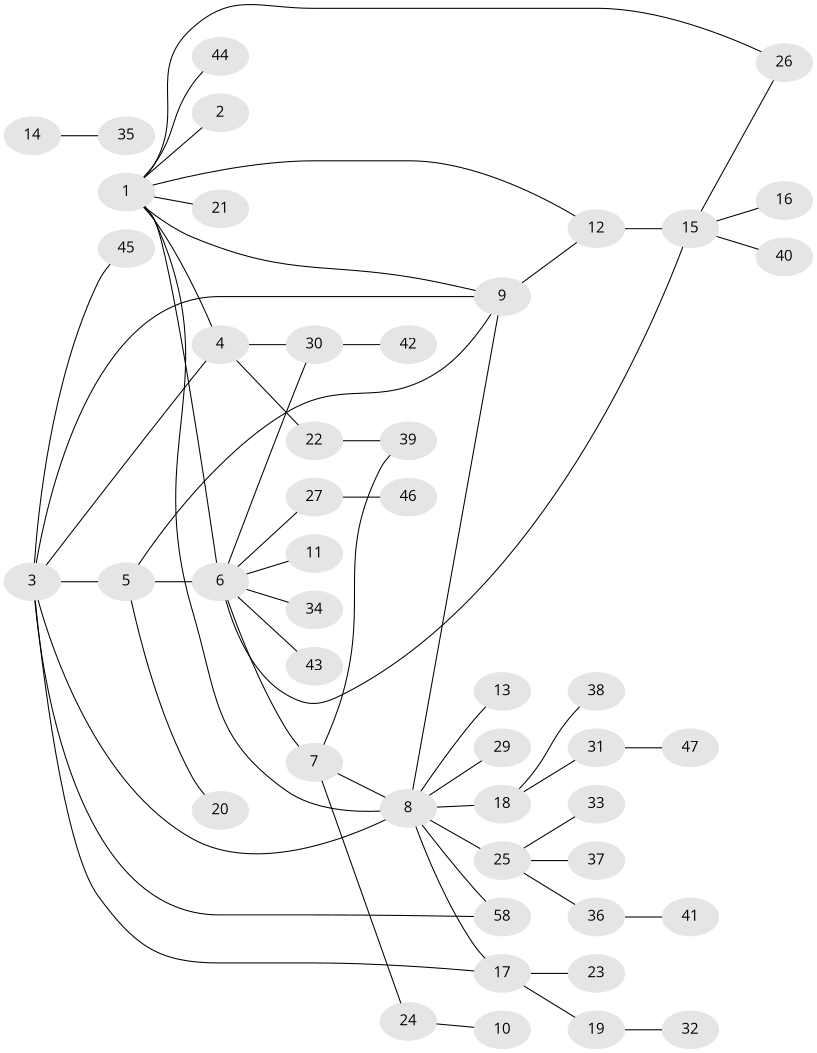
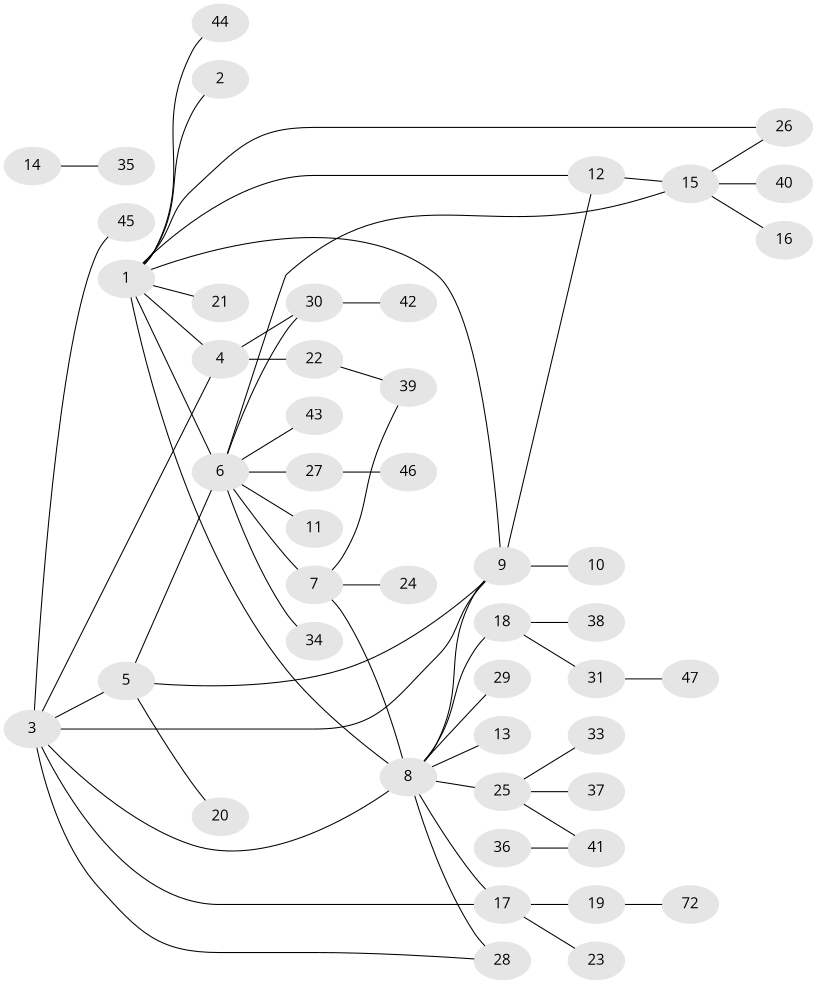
edge "25" -- "36": now "25" -- "41"
node "58": label "58" -> "28"
edge "24" -- "10": now "9" -- "10"
node "32": label "32" -> "72"
